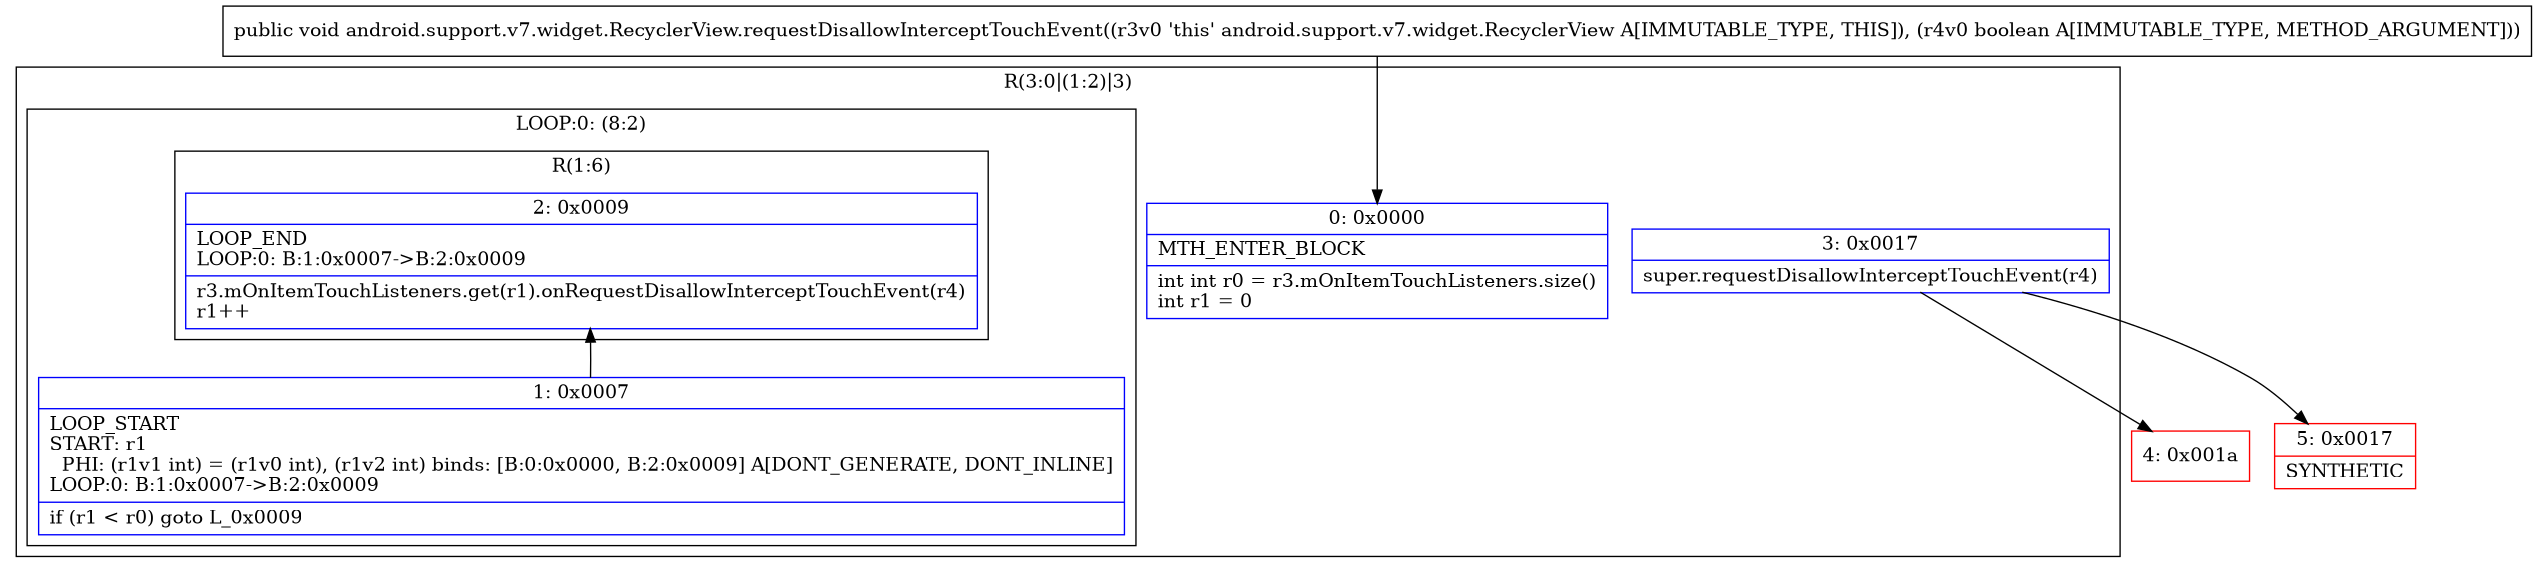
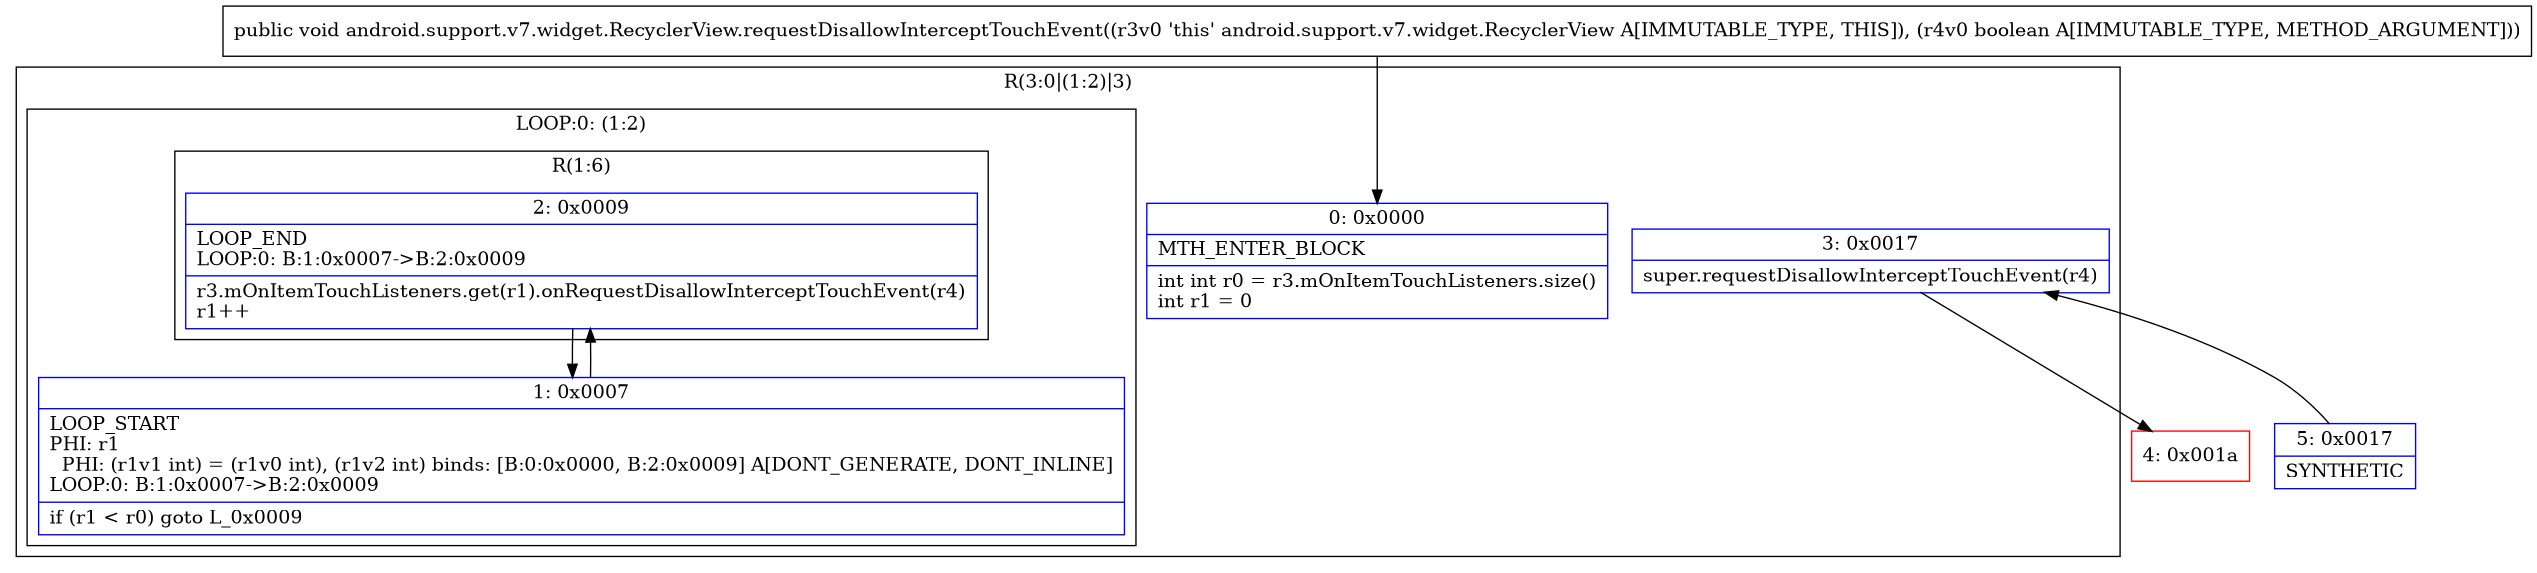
cluster "LOOP:0: (8:2)": label "LOOP:0: (8:2)" -> "LOOP:0: (1:2)"
edge "3: 0x0017" -> "5: 0x0017": reversed
edge "2: 0x0009" -> "1: 0x0007": added
node "1: 0x0007": text "START: r1" -> "PHI: r1"
node "5: 0x0017": color red -> blue
